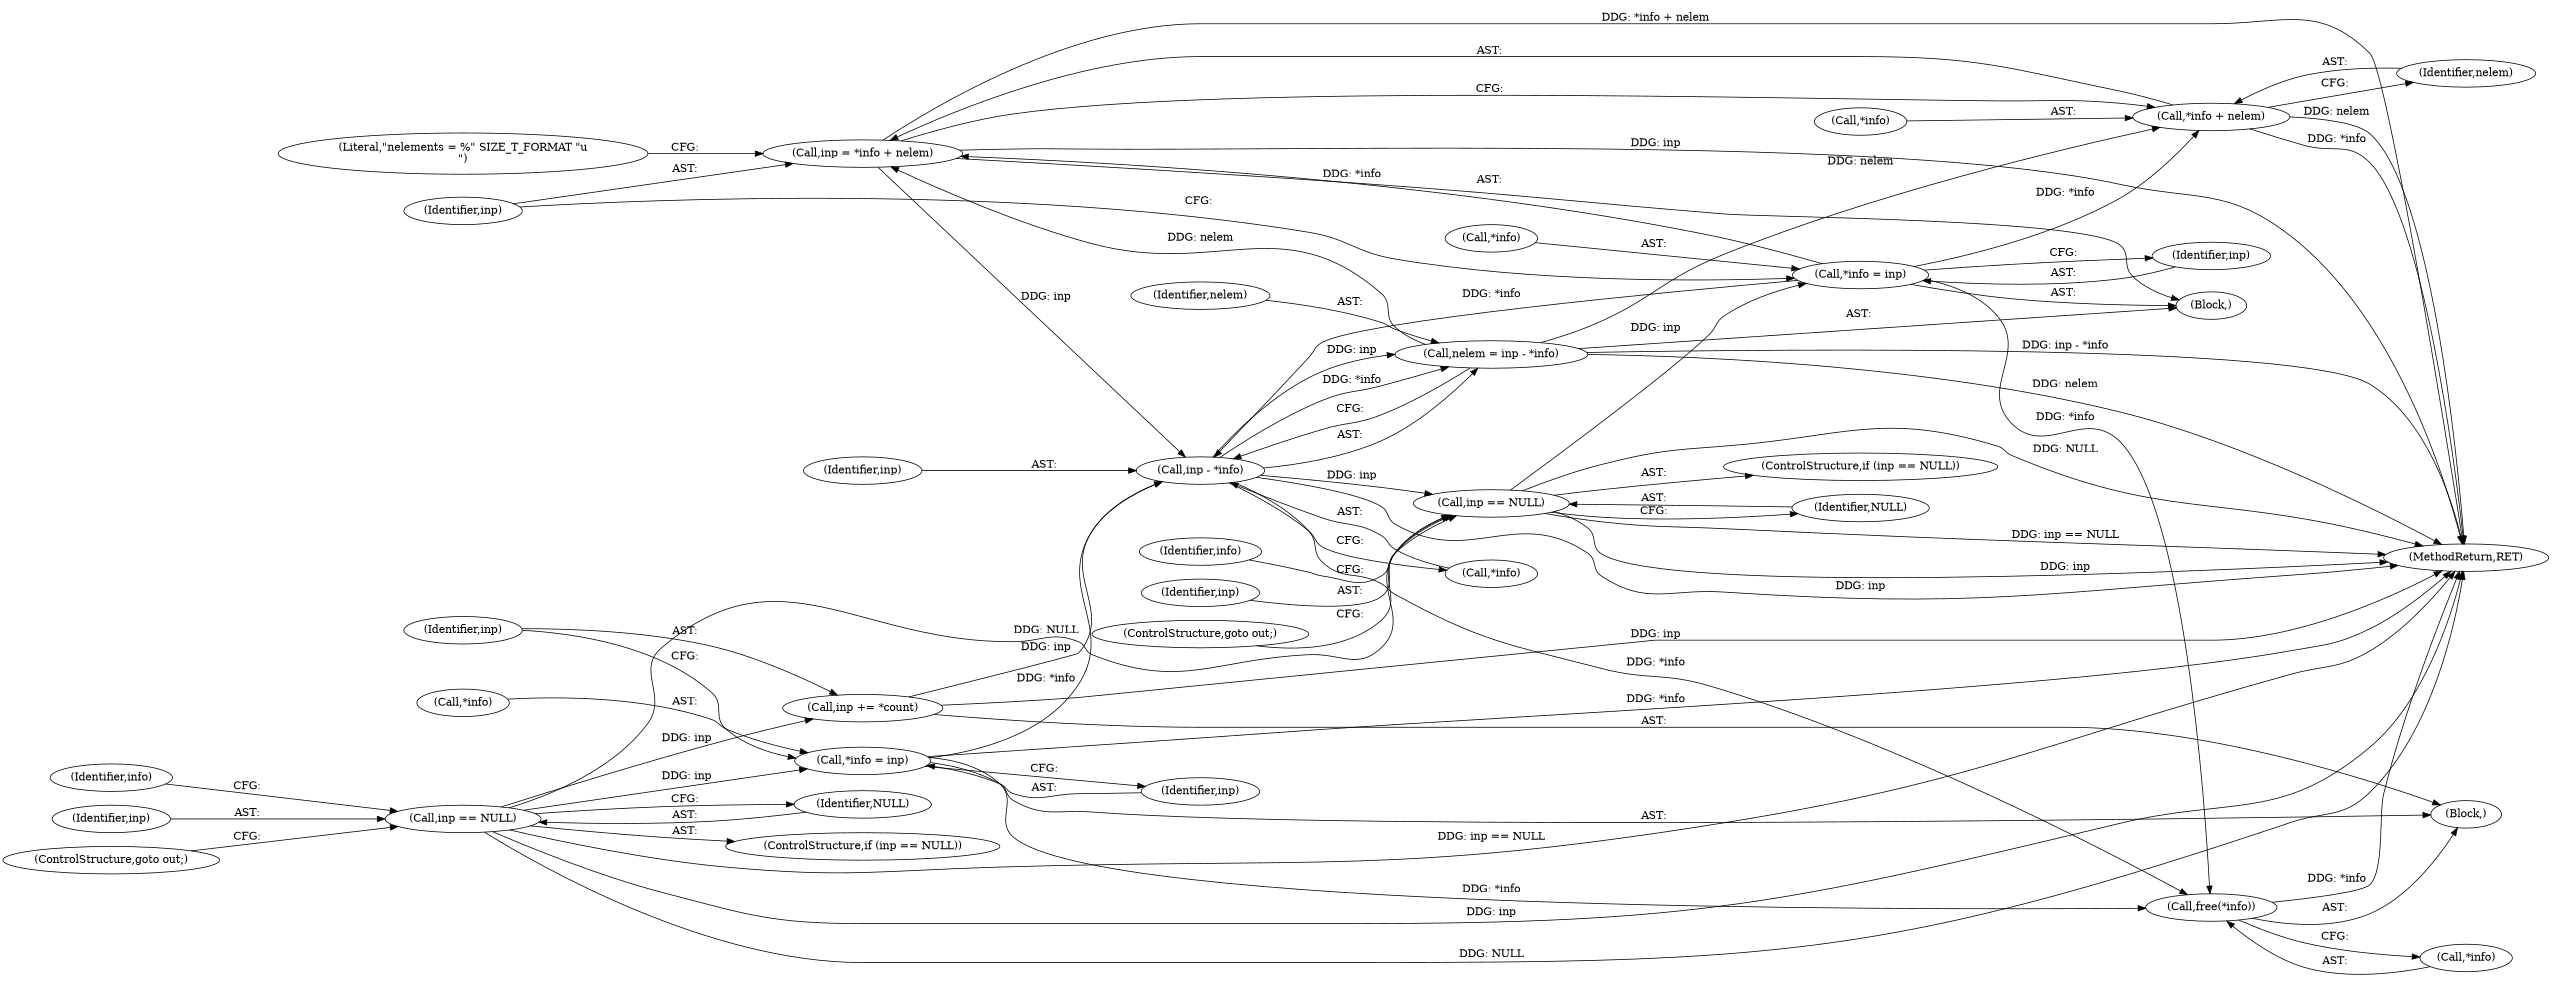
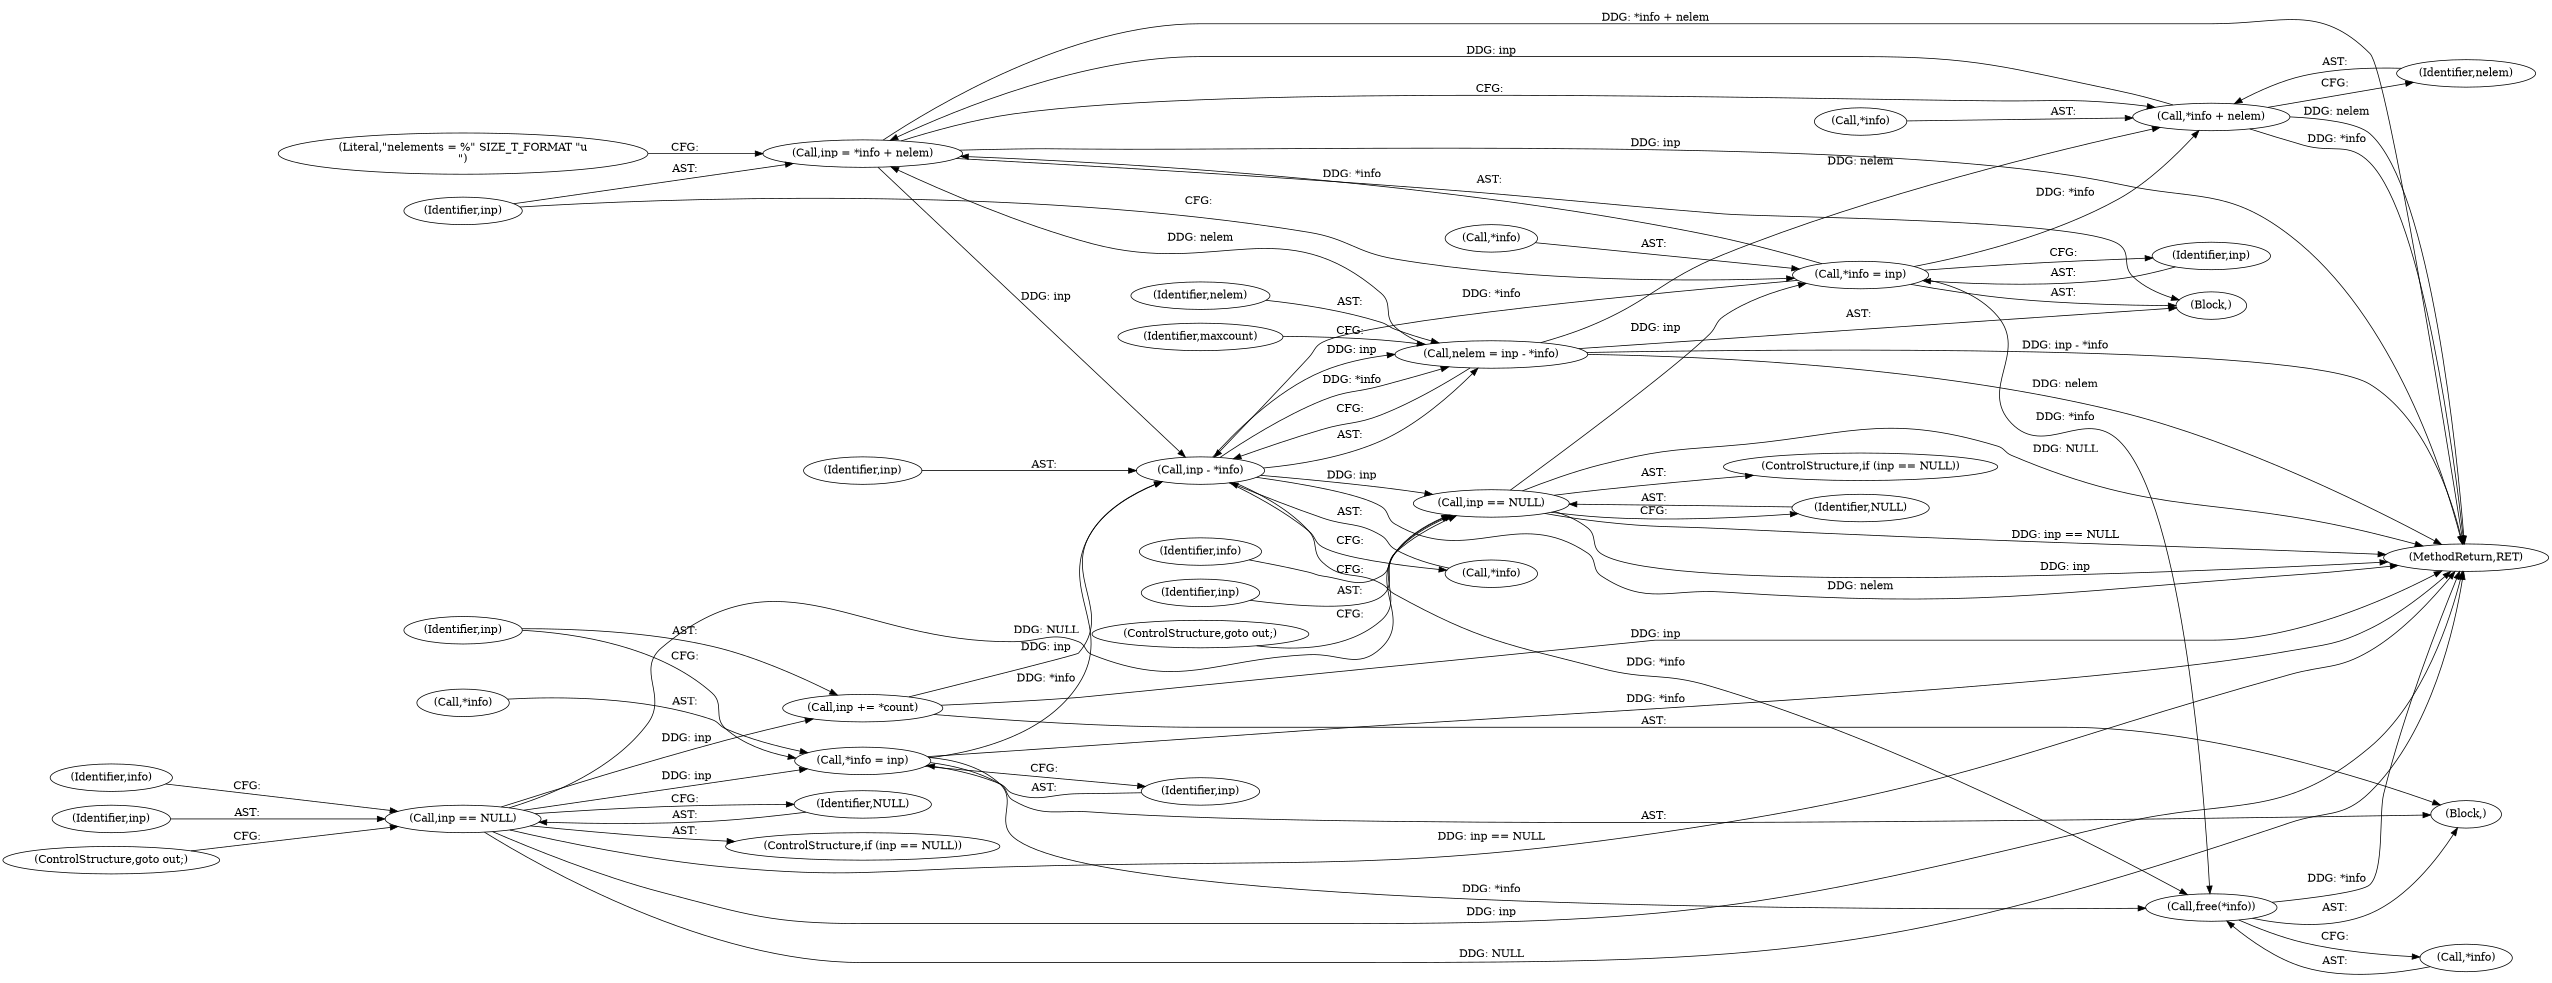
edge "(Call,*info + nelem)" -> "(Call,inp = *info + nelem)": label "AST: " -> "DDG: inp"
node "(Identifier,maxcount)": added
edge "(Call,inp - *info)" -> "(MethodReturn,RET)": label "DDG: inp" -> "DDG: nelem"
